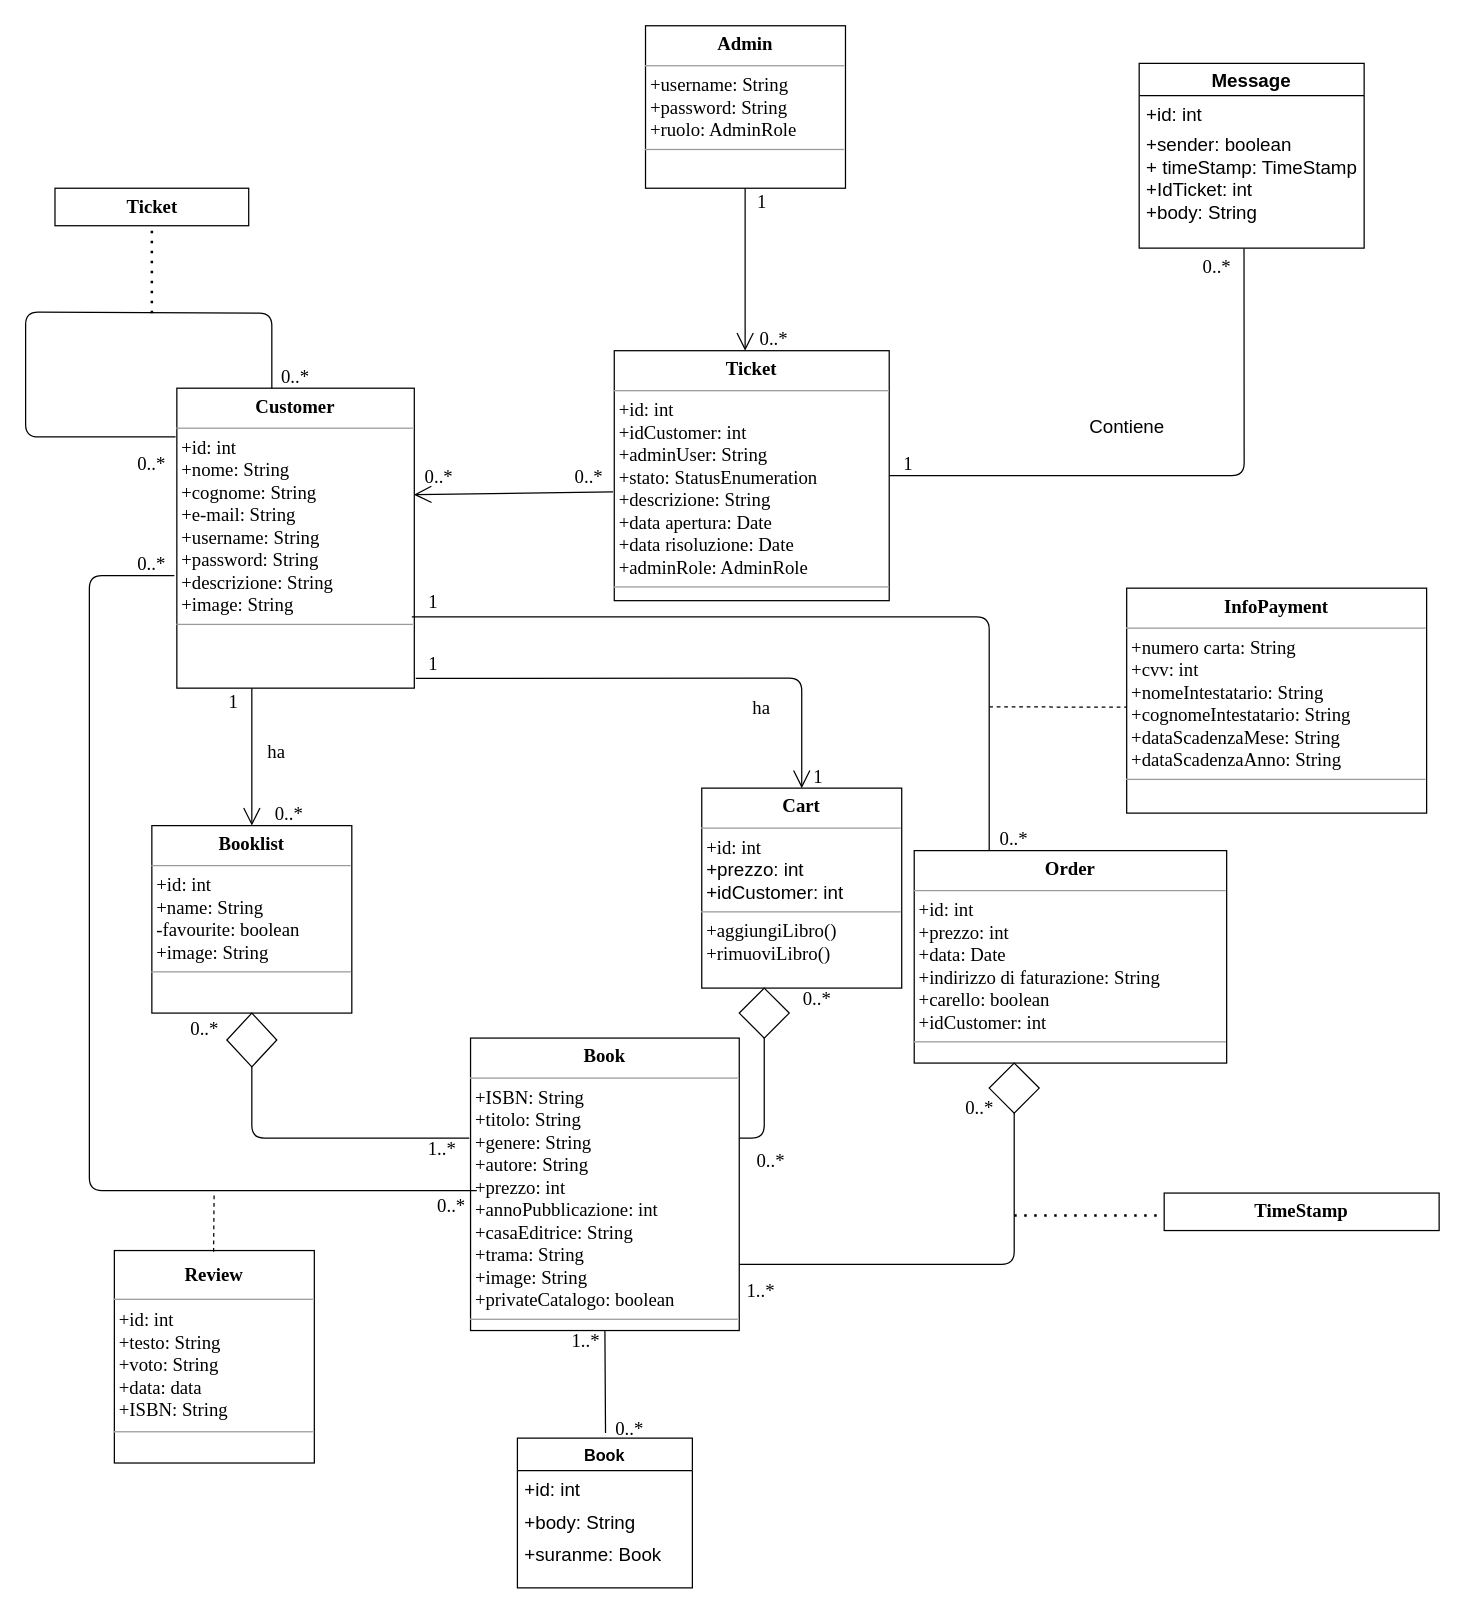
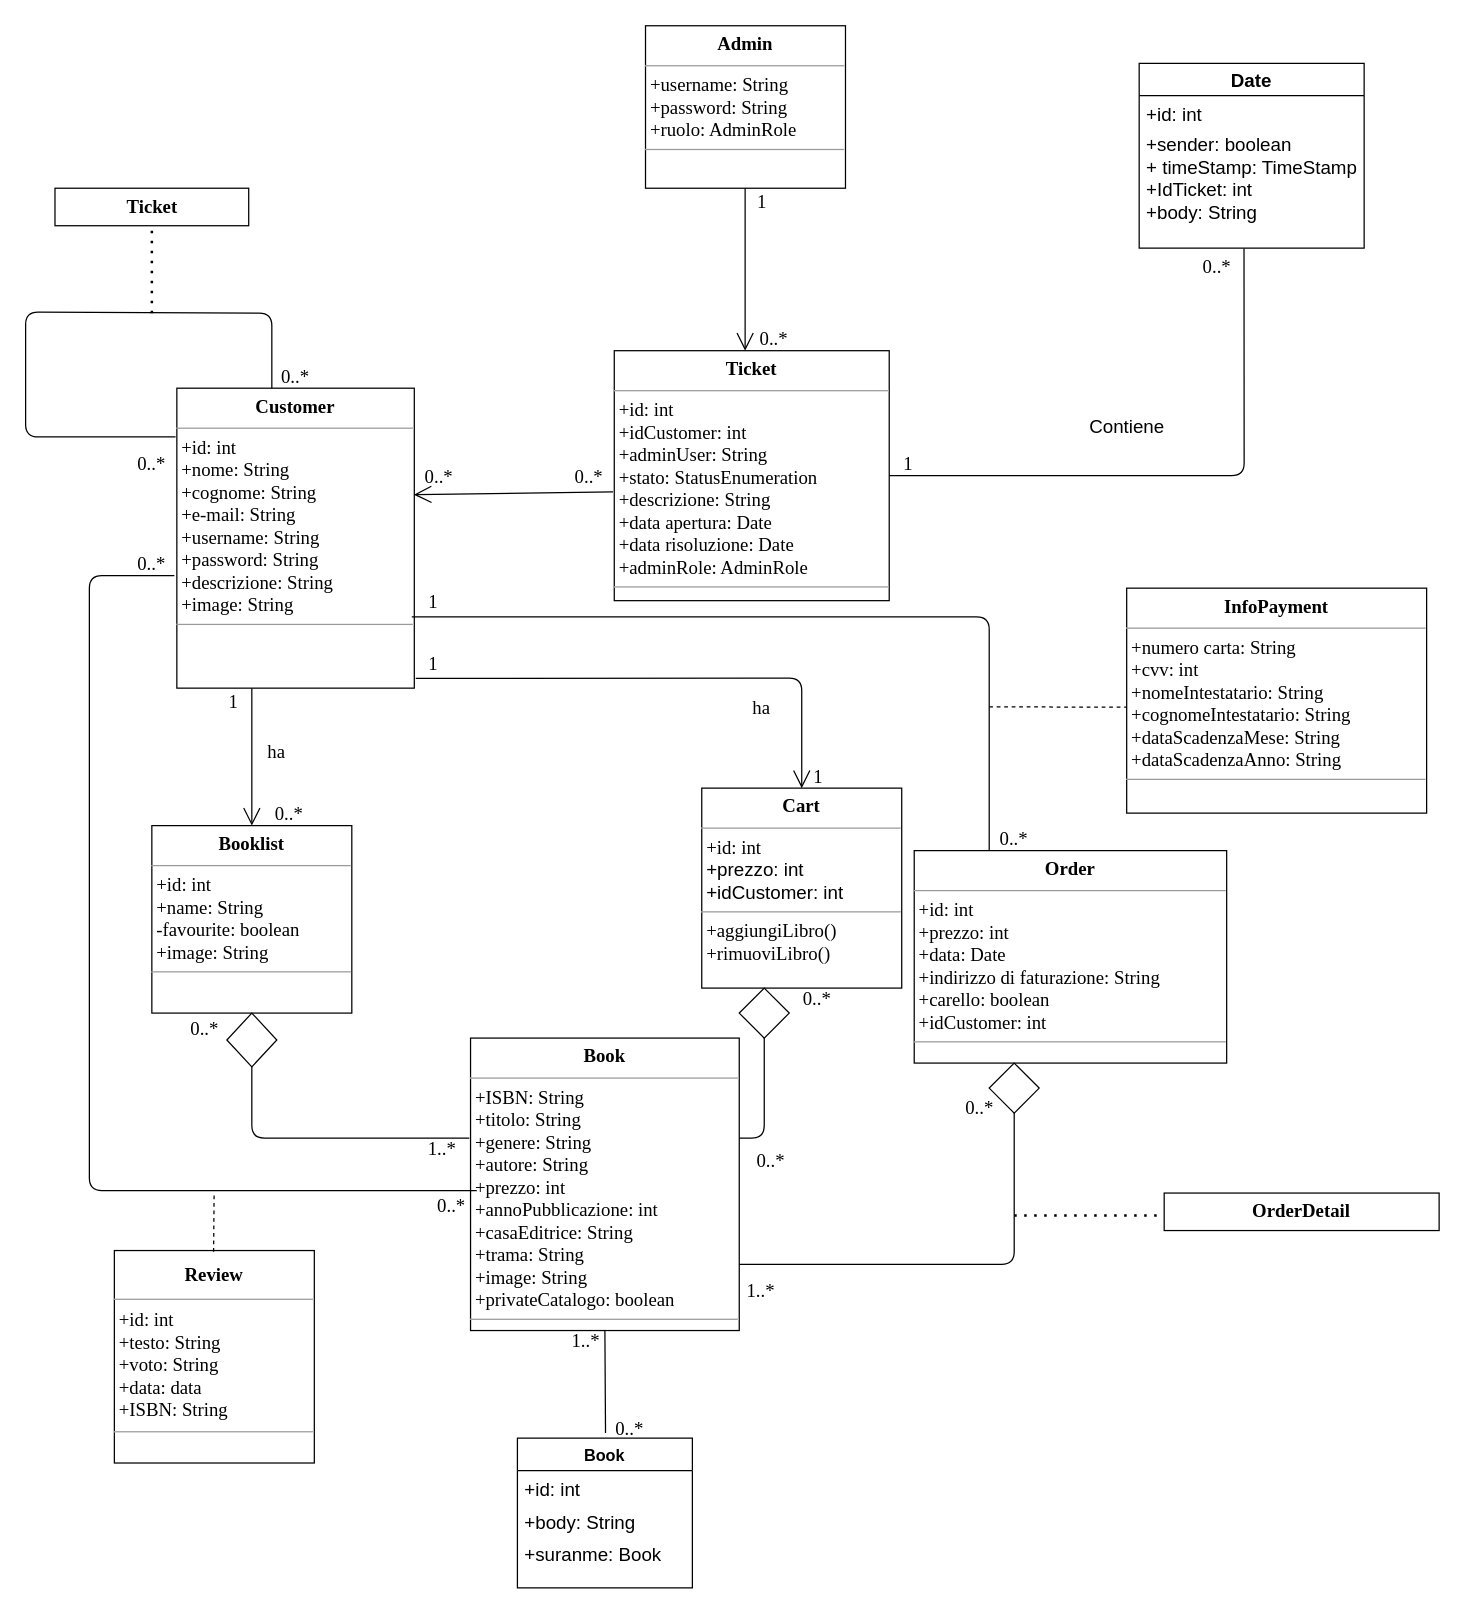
node "Message": label "Message" -> "Date"
node "TimeStamp": label "TimeStamp" -> "OrderDetail"
